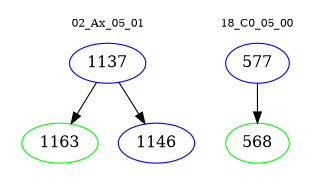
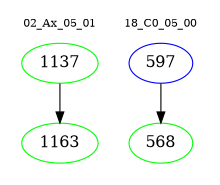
node "1137": color blue -> green
node "577": label "577" -> "597"
node "1146": removed
